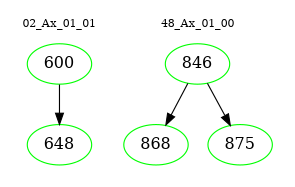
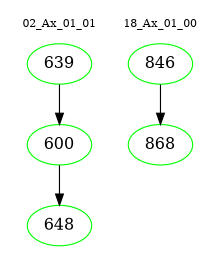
cluster "48_Ax_01_00": label "48_Ax_01_00" -> "18_Ax_01_00"
node "639": added
node "875": removed
